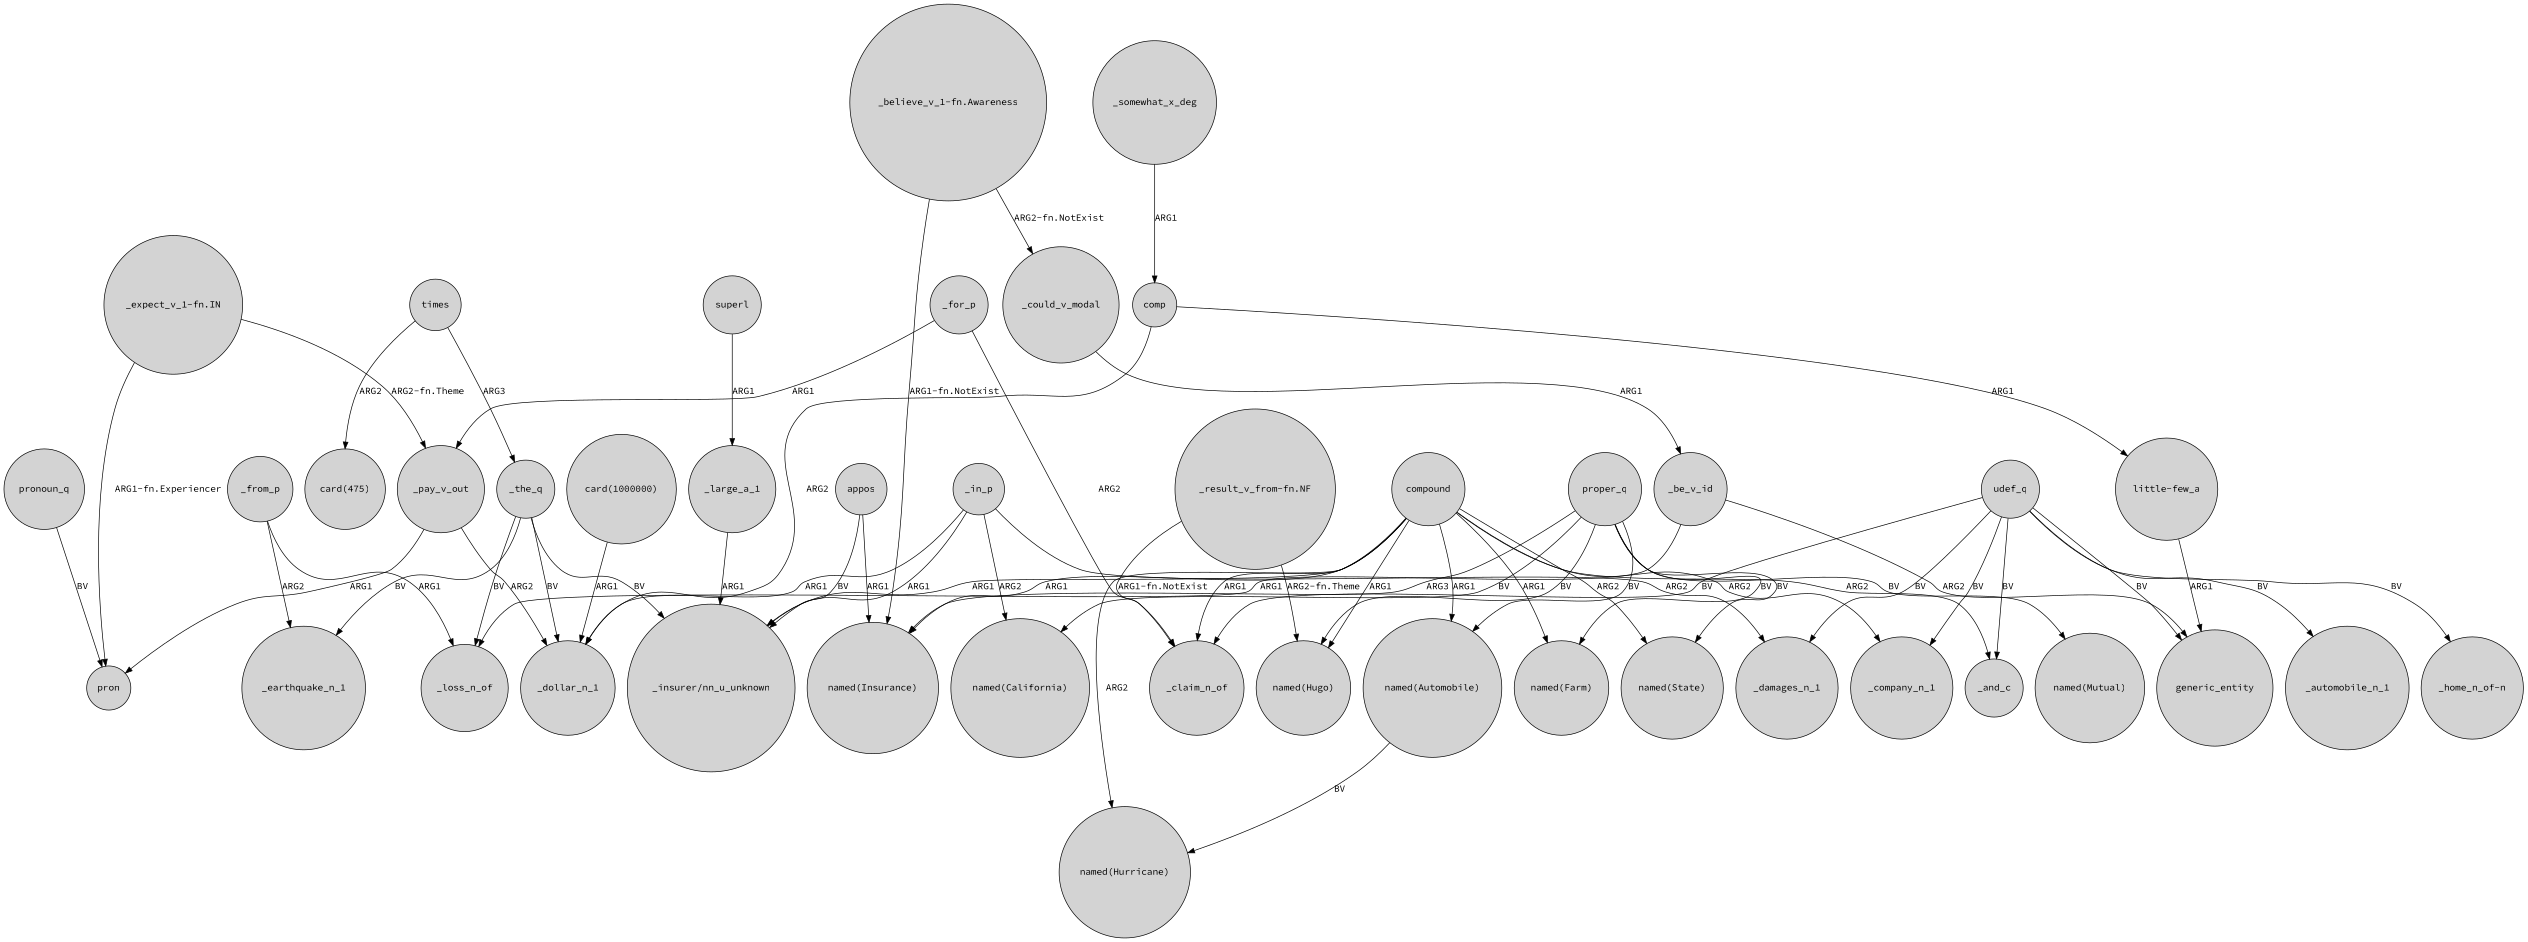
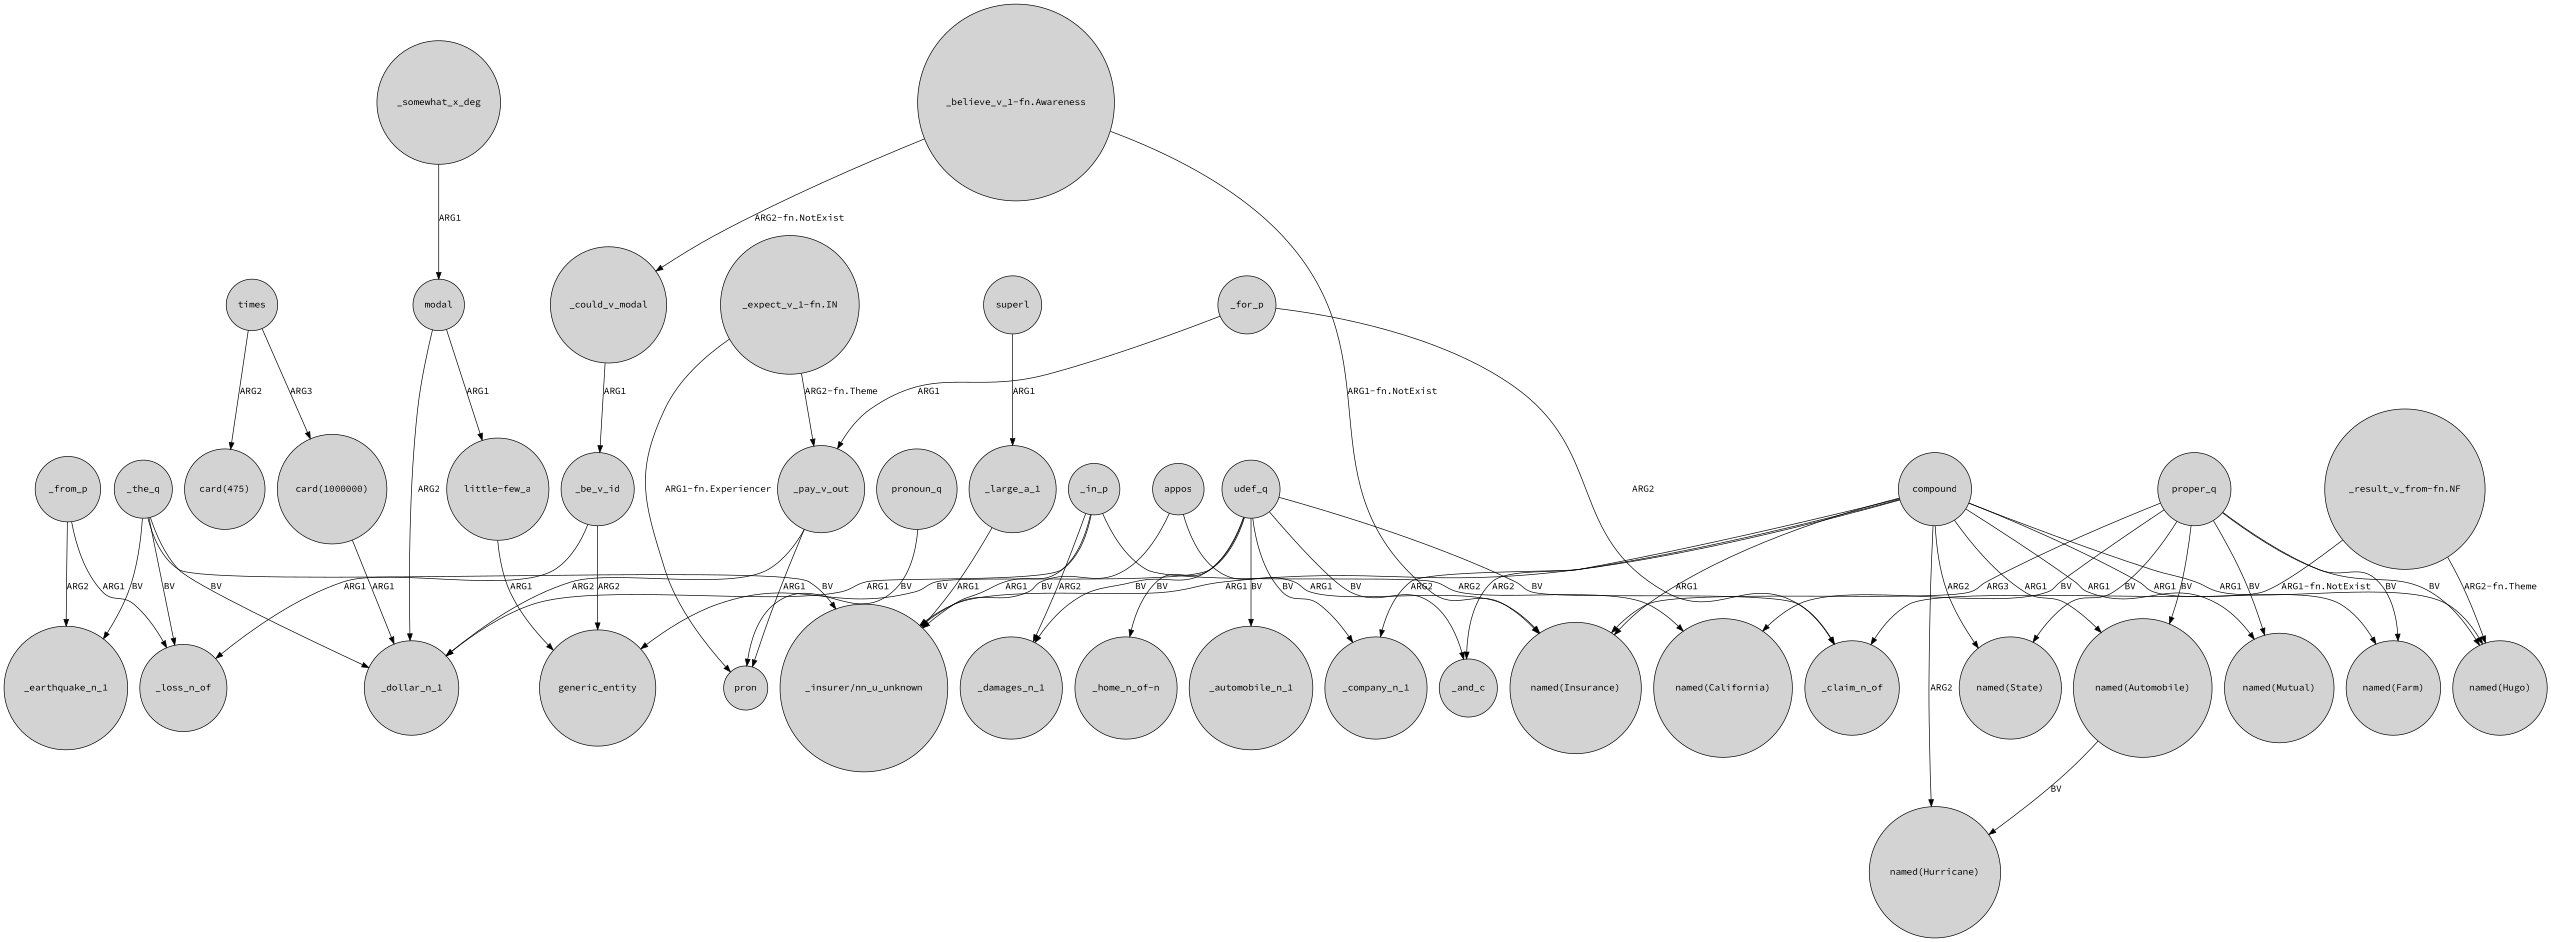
node "comp": label "comp" -> "modal"
edge "times" -> "_the_q": now "times" -> "card(1000000)"
edge "compound" -> "_claim_n_of": now "compound" -> "named(Mutual)"
